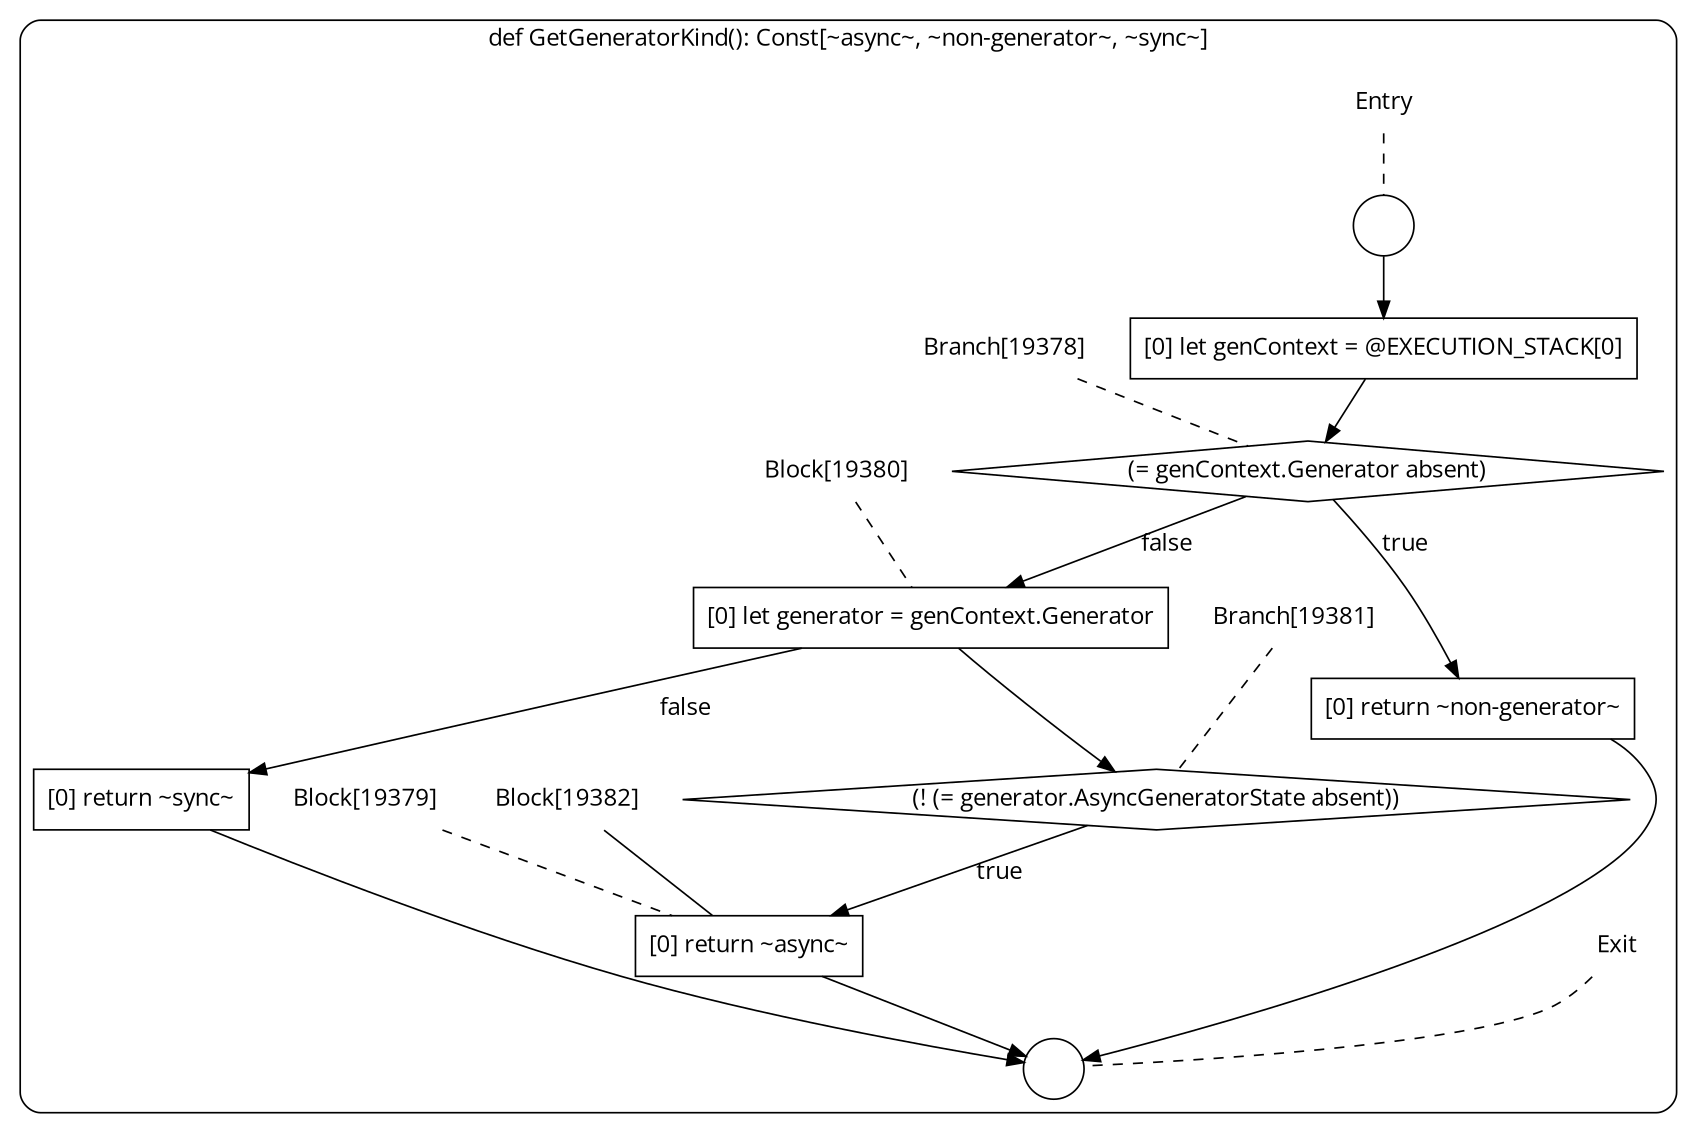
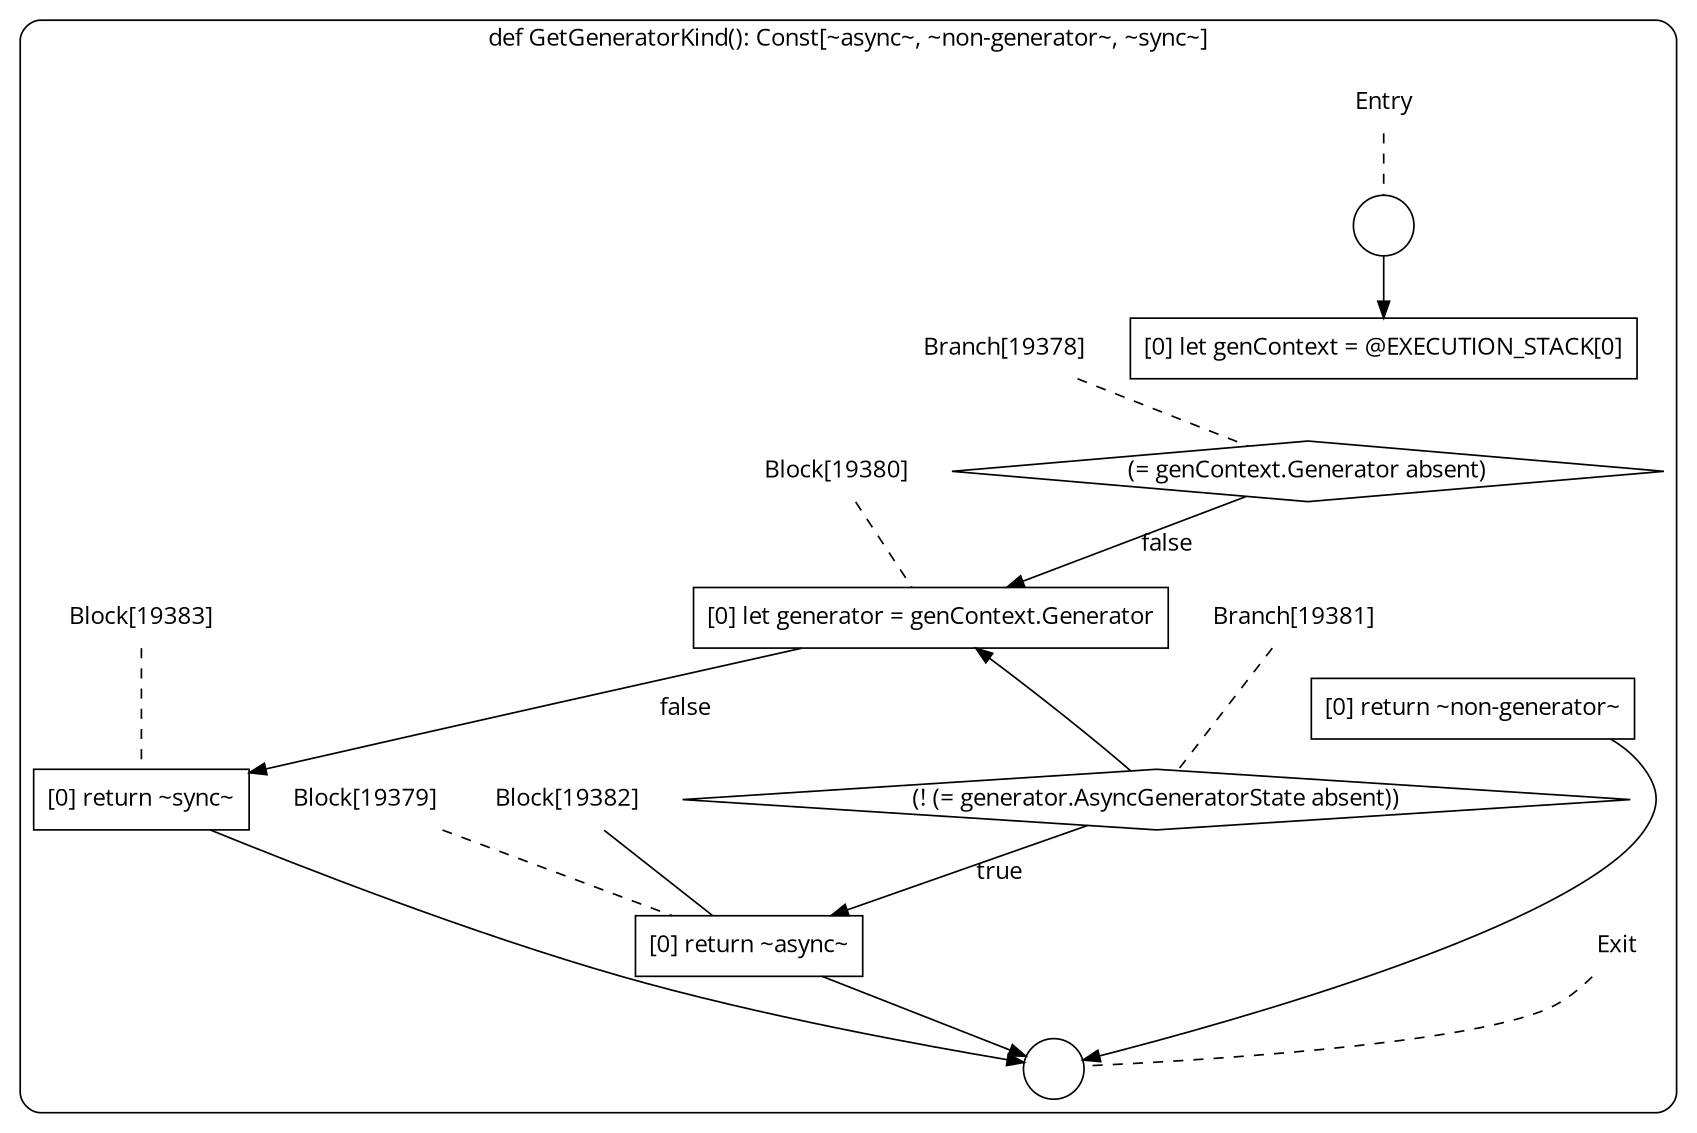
edge "[0] let genContext = @EXECUTION_STACK[0]" -> "(= genContext.Generator absent)": removed
edge "(= genContext.Generator absent)" -> "[0] return ~non-generator~": removed, label "true"
node "Block[19383]": added
edge "[0] let generator = genContext.Generator" -> "(! (= generator.AsyncGeneratorState absent))": reversed
